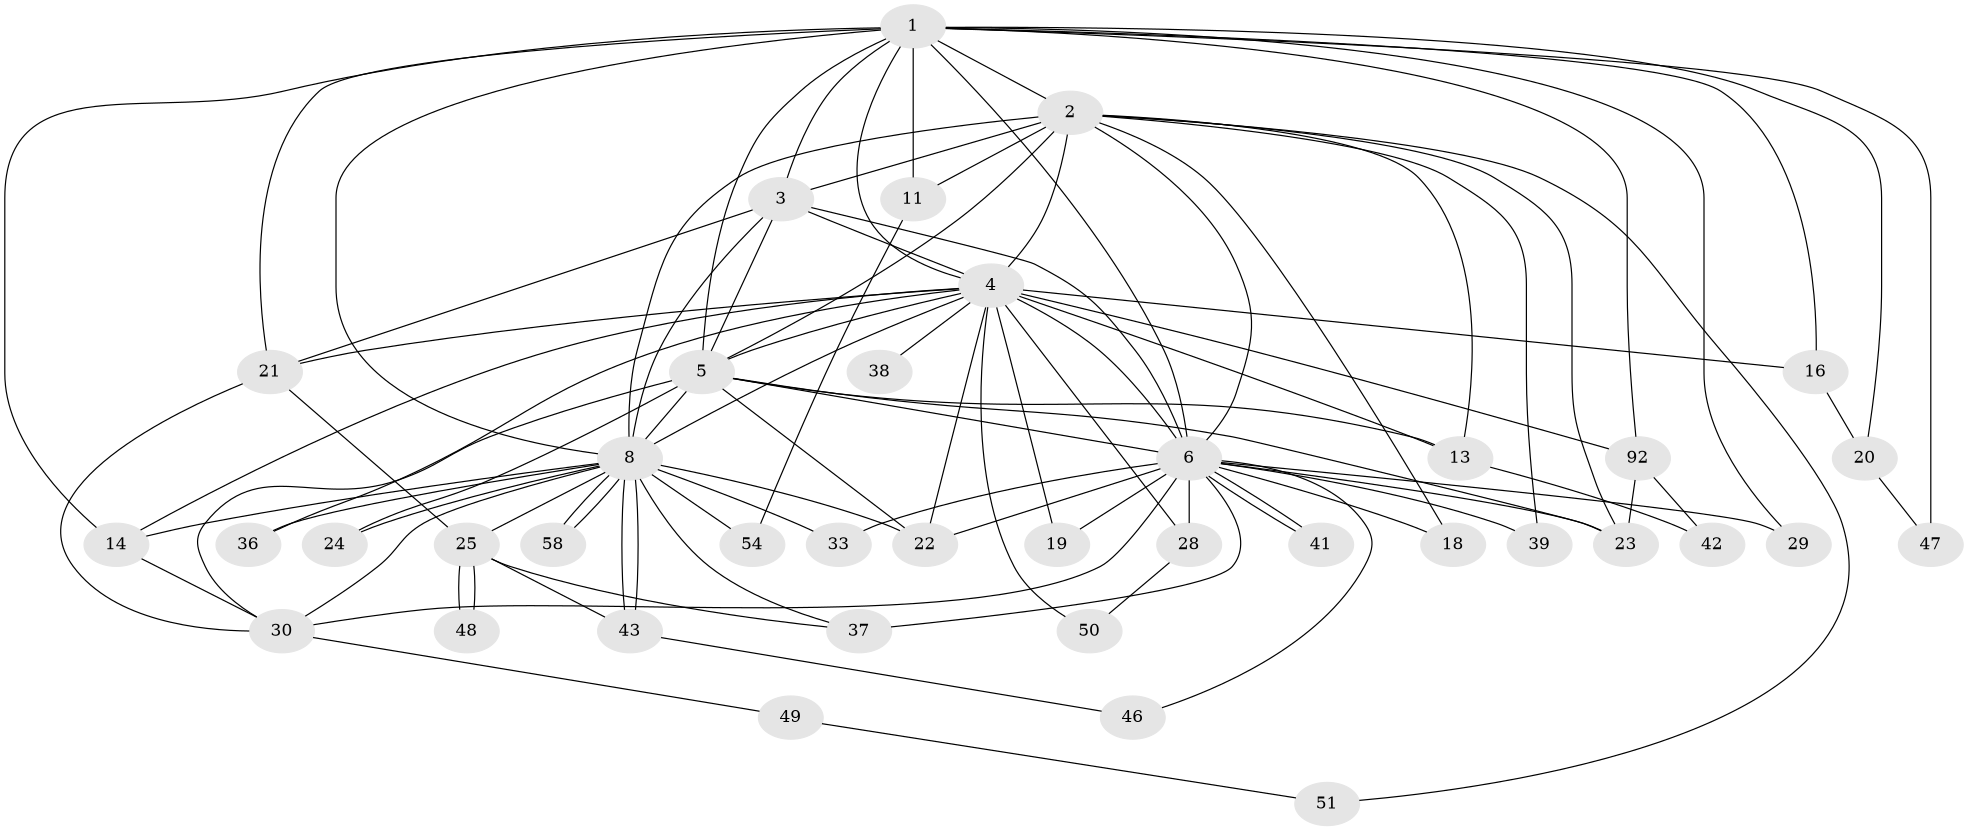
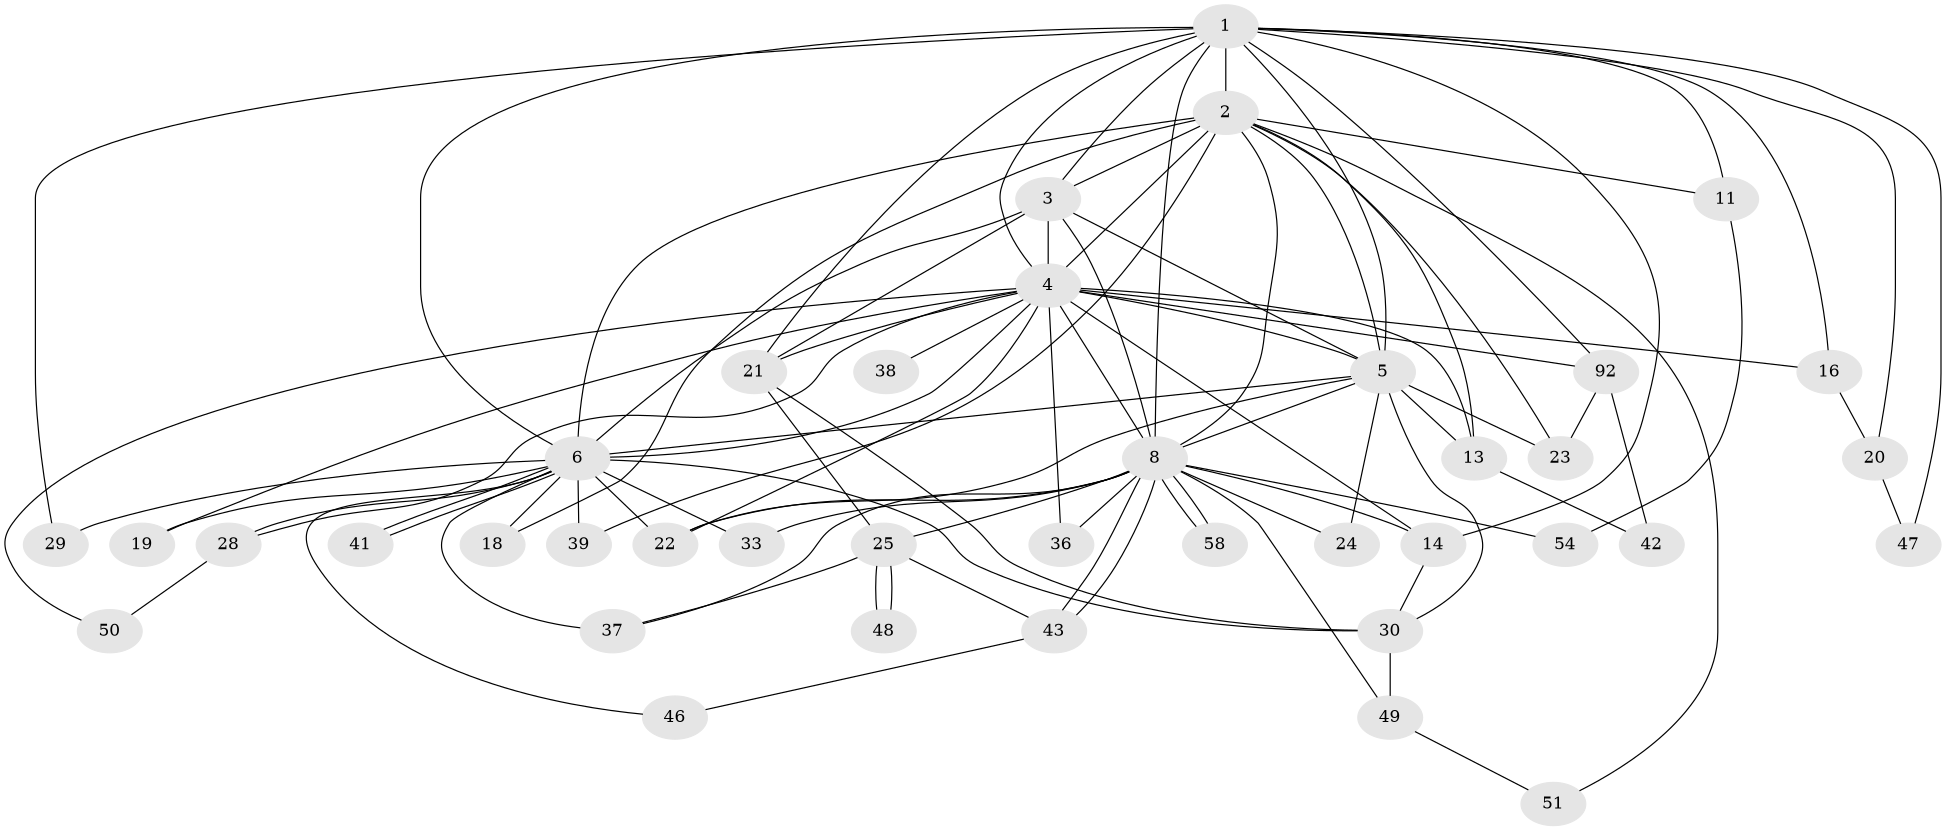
edge "6" -- "23": removed
edge "8" -- "30": now "8" -- "49"
